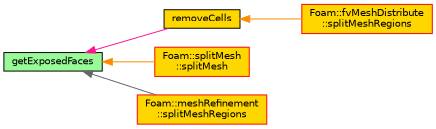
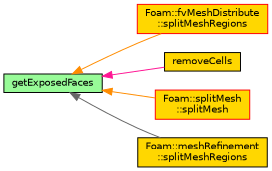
edge "Foam::fvMeshDistribute ::splitMeshRegions" -> "removeCells": now "Foam::fvMeshDistribute ::splitMeshRegions" -> "getExposedFaces"
node "Foam::meshRefinement ::splitMeshRegions": color red -> black
